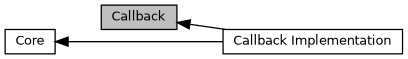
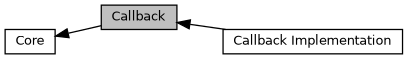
edge "Callback Implementation" -> "Core": now "Callback" -> "Core"
